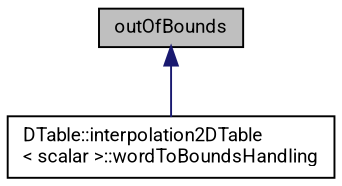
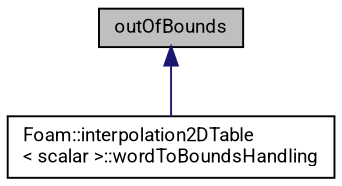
node "DTable::interpolation2DTable < scalar >::wordToBoundsHandling": label "DTable::interpolation2DTable < scalar >::wordToBoundsHandling" -> "Foam::interpolation2DTable < scalar >::wordToBoundsHandling"
